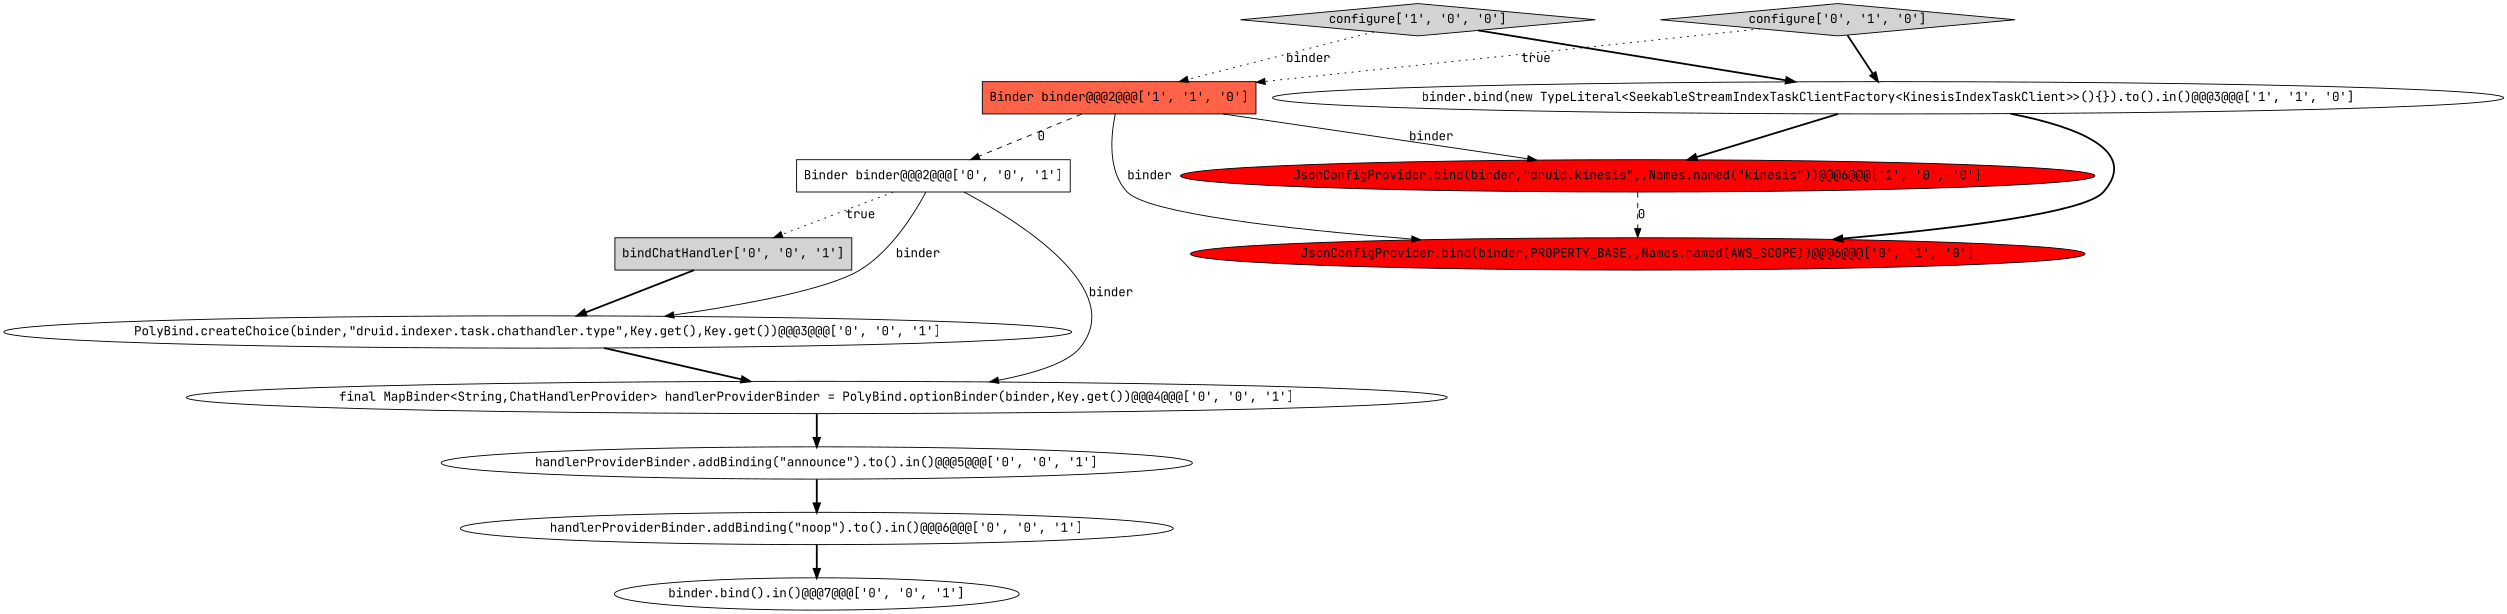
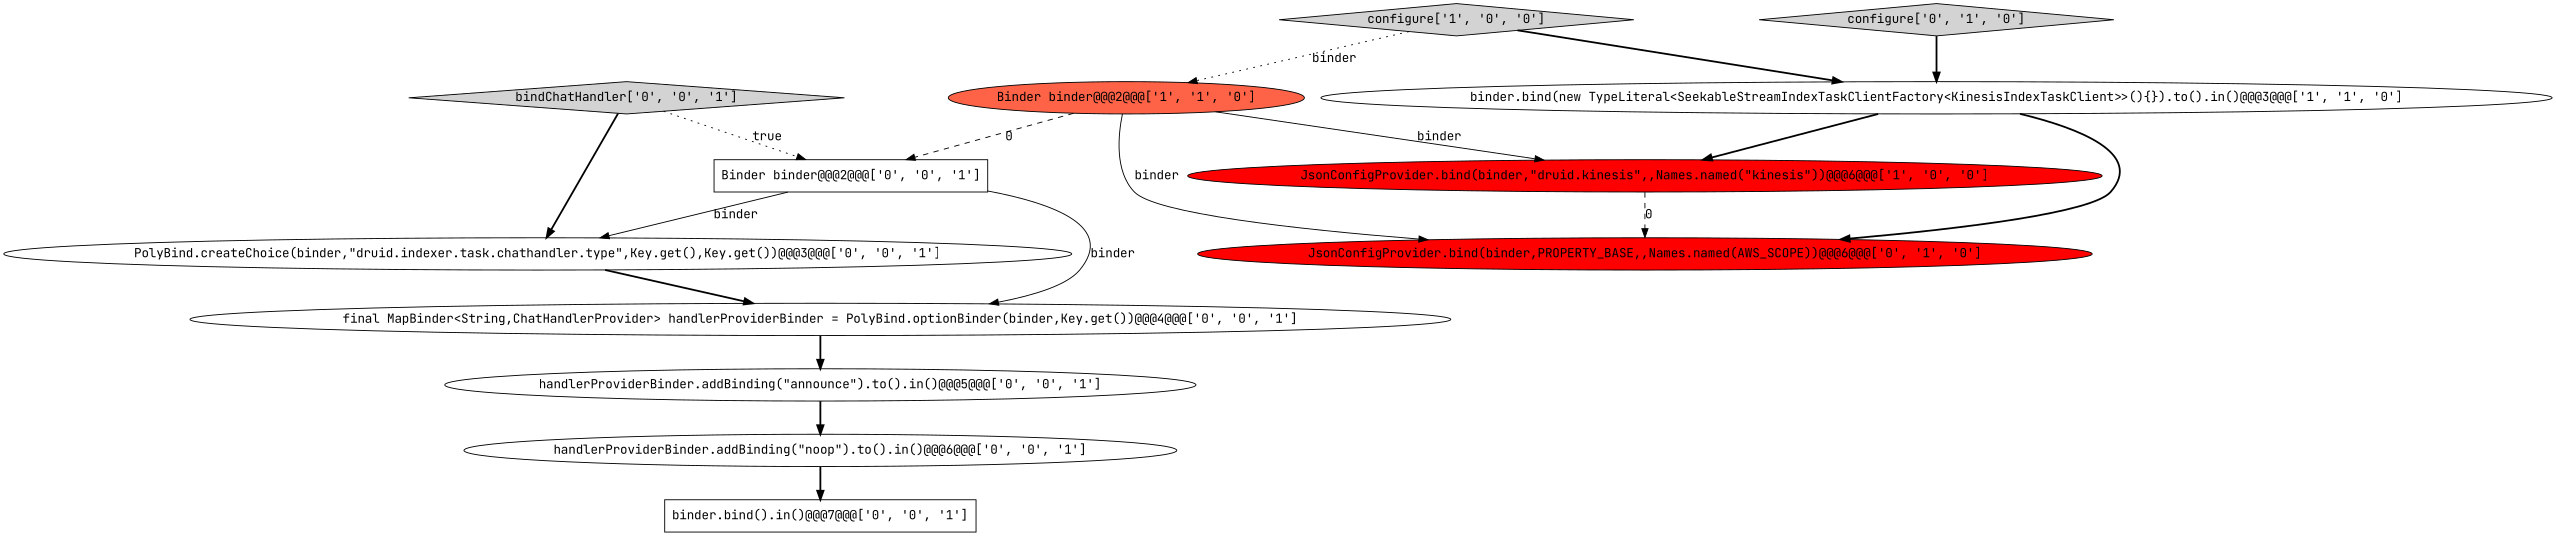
edge "configure['0', '1', '0']" -> "Binder binder@@@2@@@['1', '1', '0']": removed, label "true"
node "Binder binder@@@2@@@['1', '1', '0']": shape box -> ellipse
edge "Binder binder@@@2@@@['0', '0', '1']" -> "bindChatHandler['0', '0', '1']": reversed
node "bindChatHandler['0', '0', '1']": shape box -> diamond
node "binder.bind().in()@@@7@@@['0', '0', '1']": shape ellipse -> box
